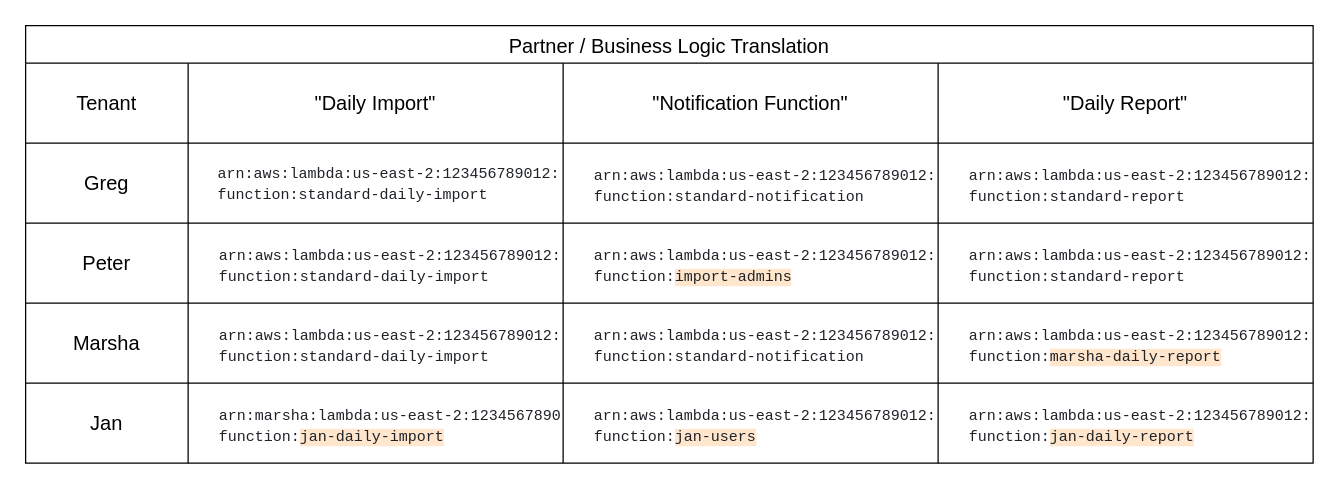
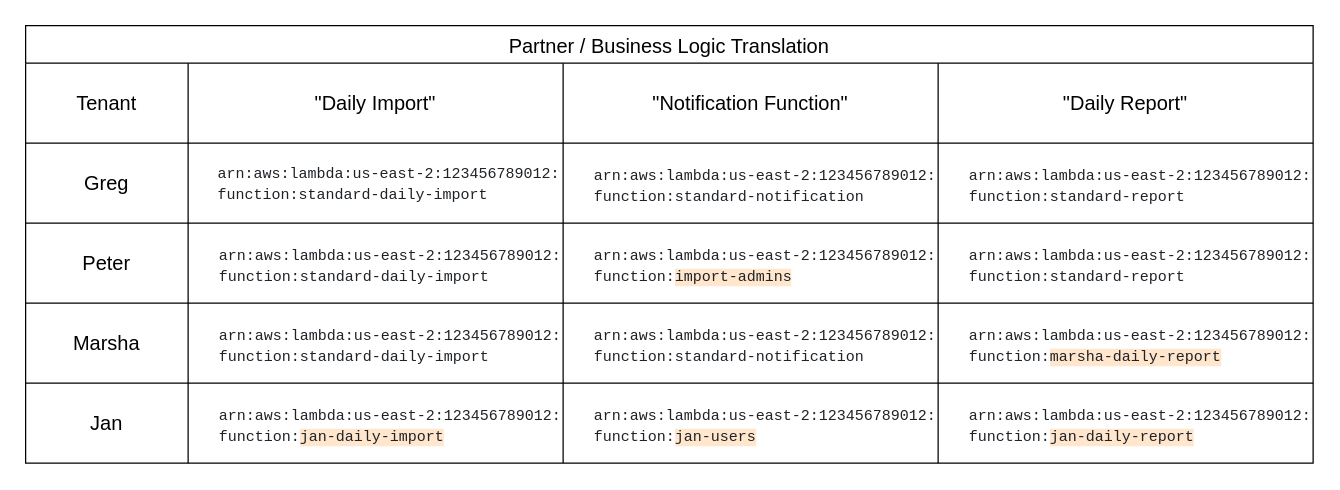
node "arn:marsha:lambda:us-east-2:123456789012: function:jan-daily-import": label "arn:marsha:lambda:us-east-2:123456789012: function:jan-daily-import" -> "arn:aws:lambda:us-east-2:123456789012: function:jan-daily-import"
